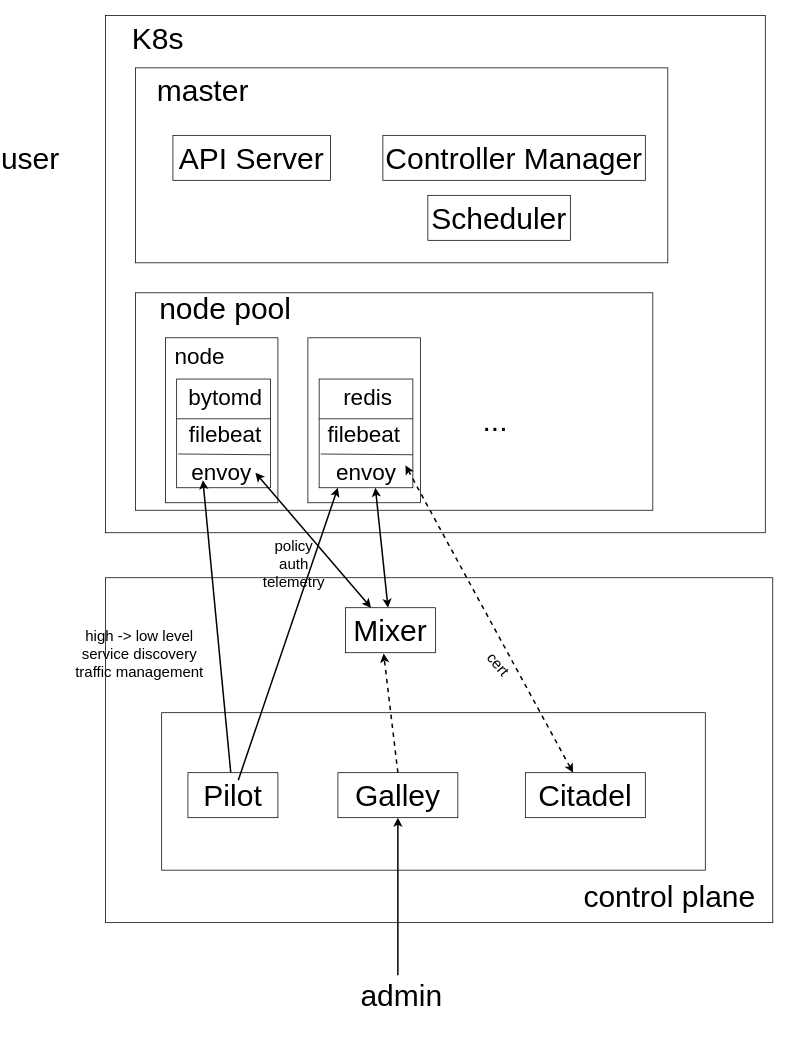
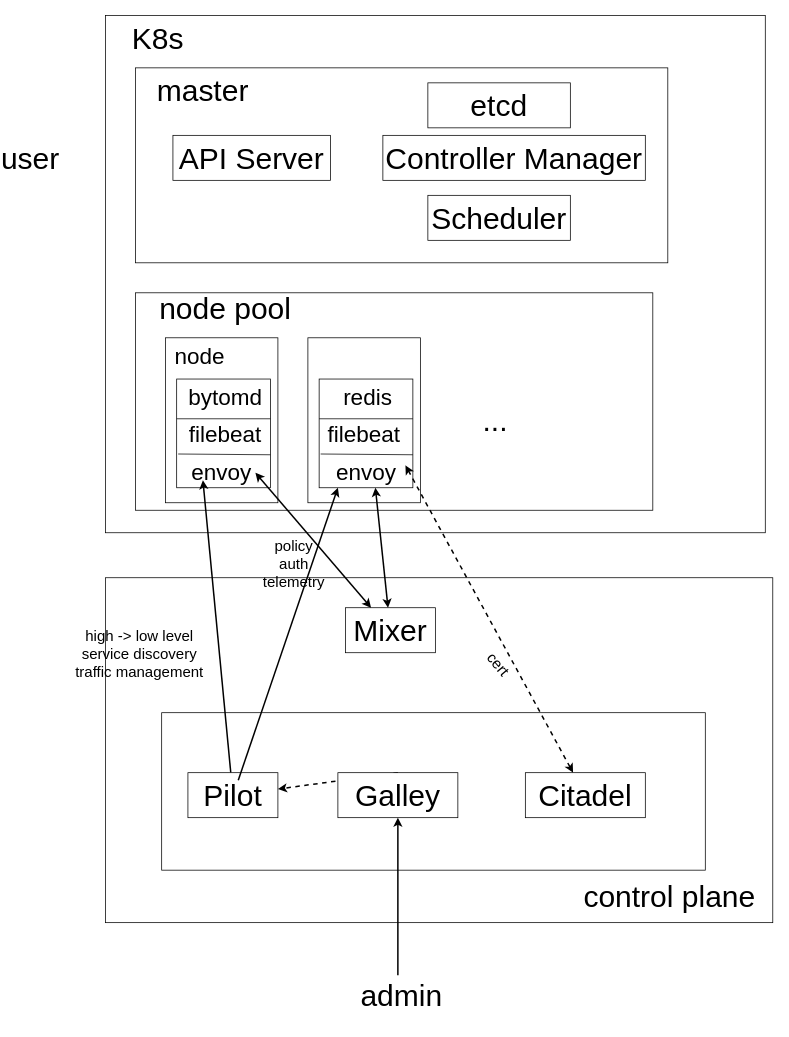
node "etcd": added
edge "Galley" -> "Mixer": now "Galley" -> "Pilot"
